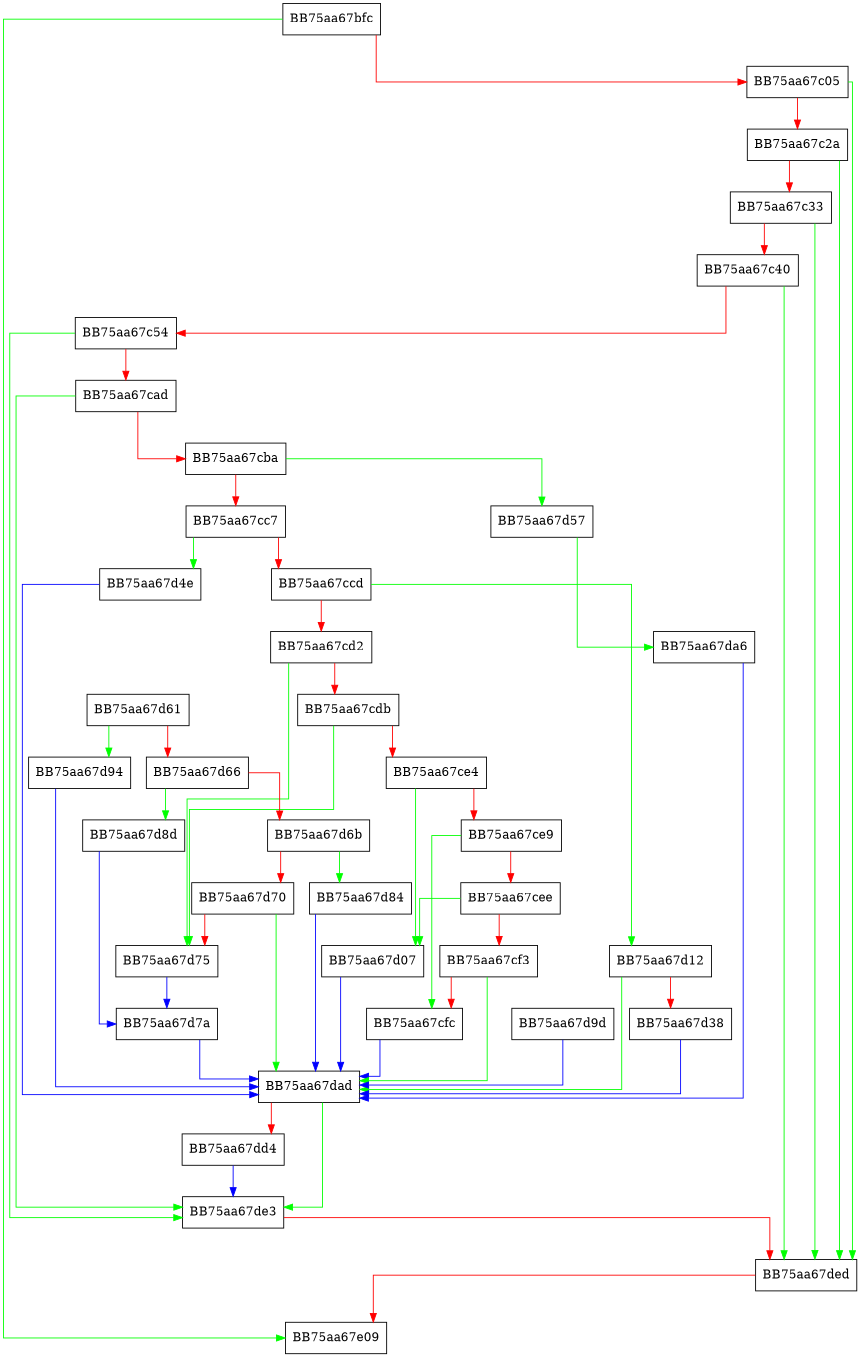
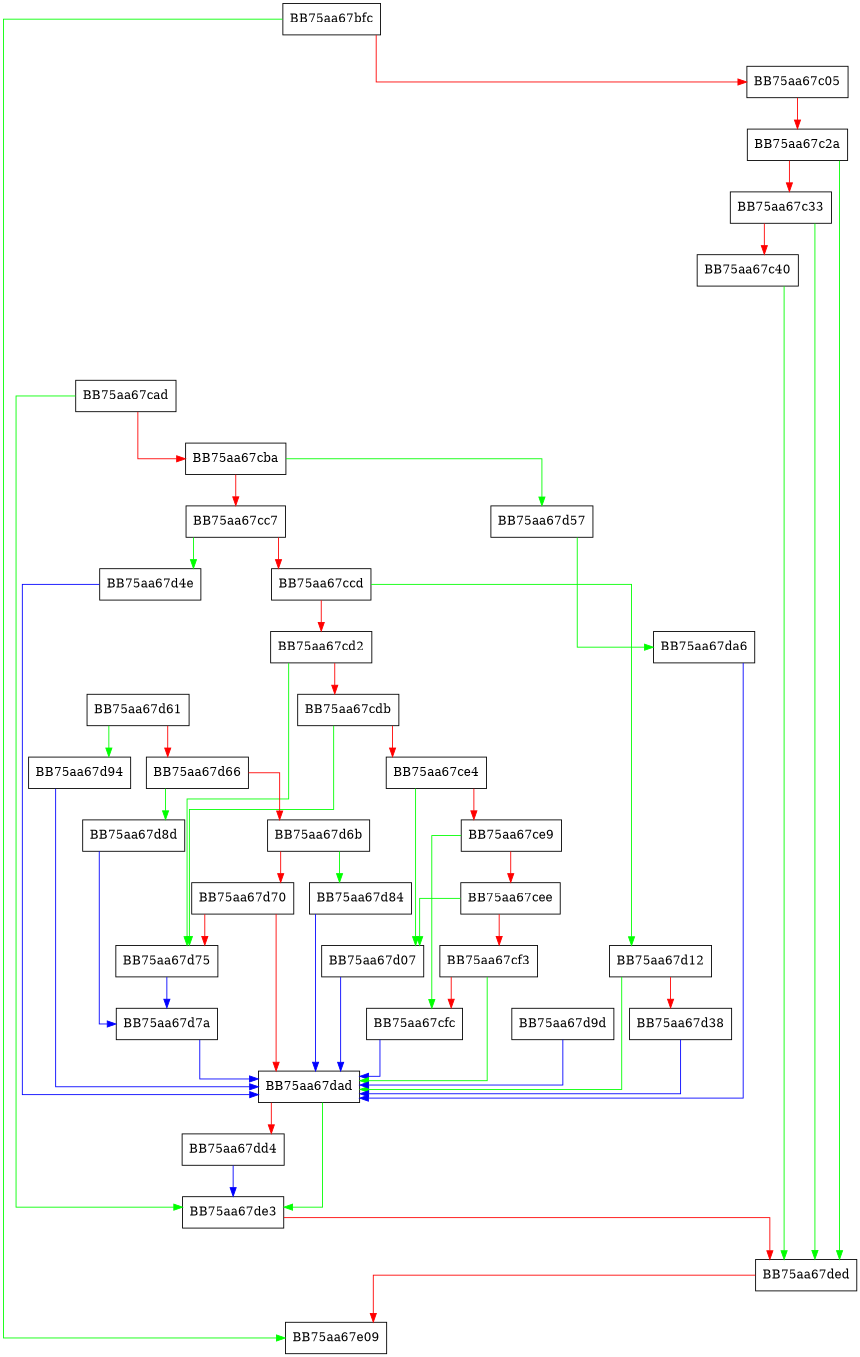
node "BB75aa67c54": removed
edge "BB75aa67c05" -> "BB75aa67ded": removed
edge "BB75aa67d70" -> "BB75aa67dad": color green -> red
